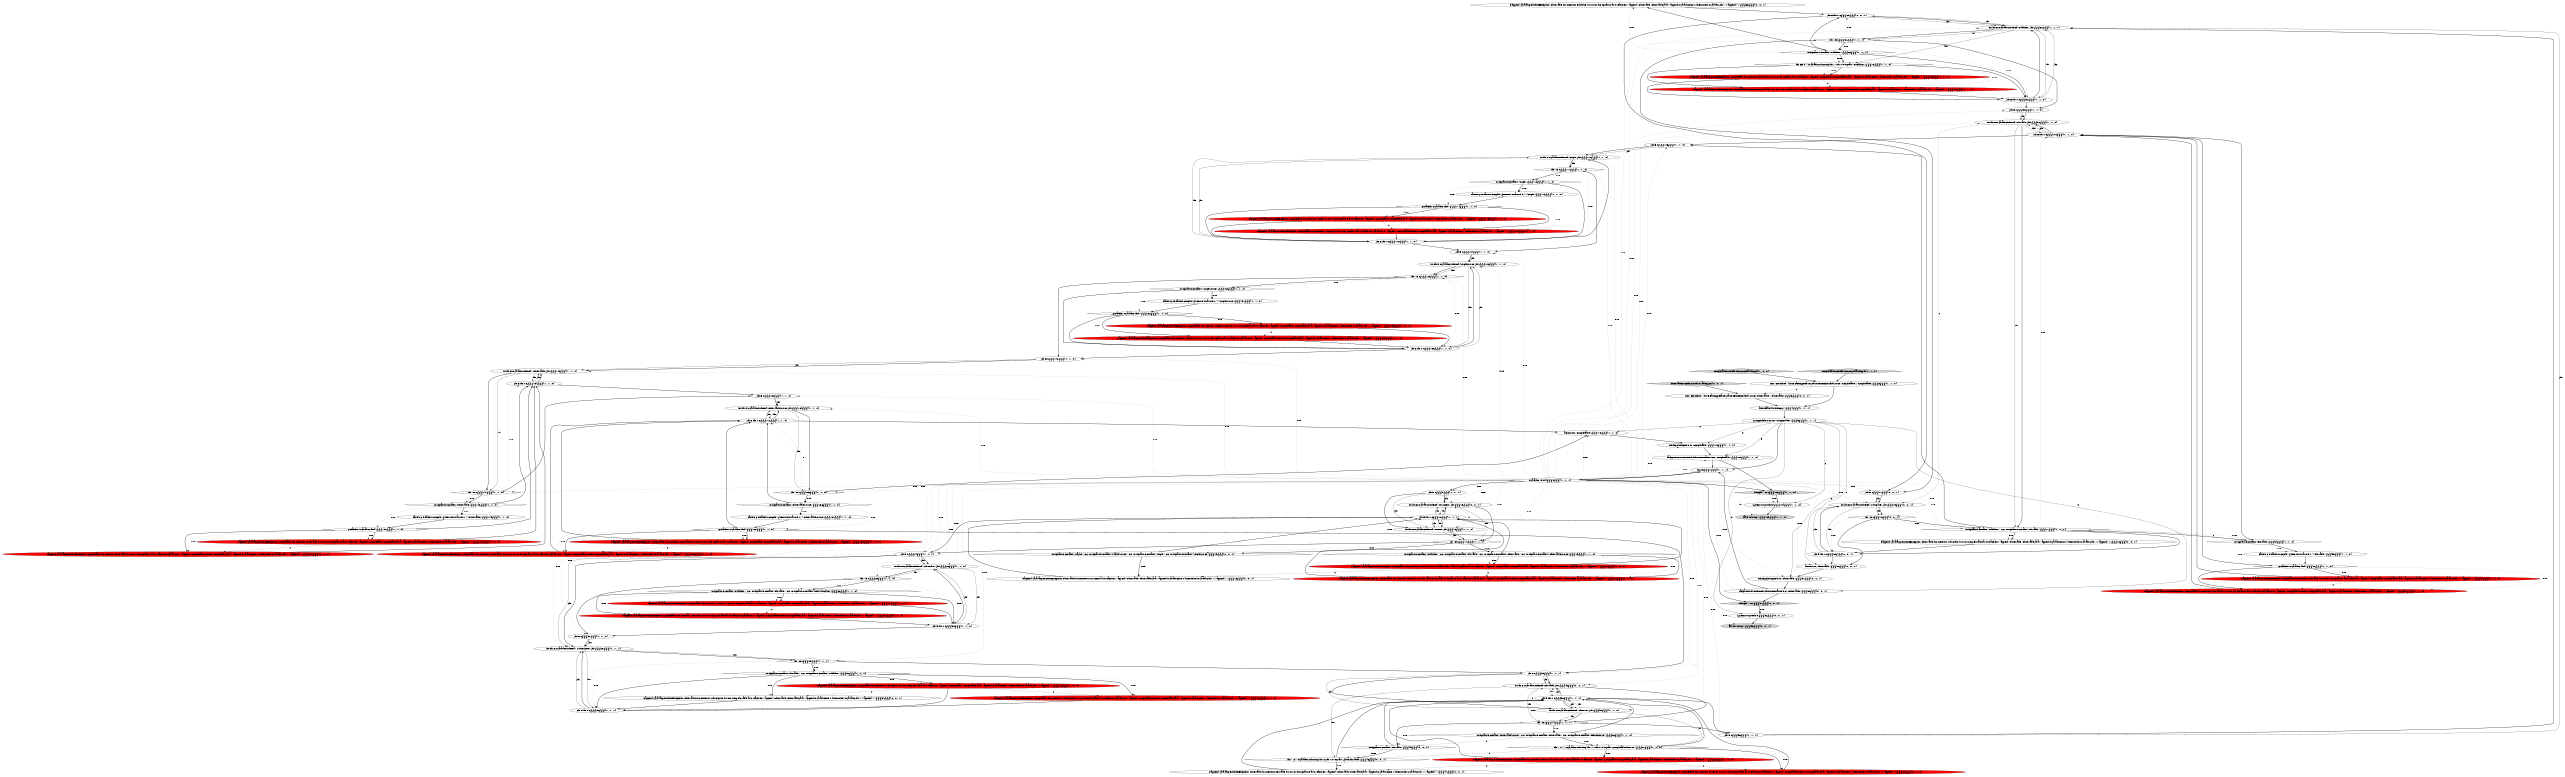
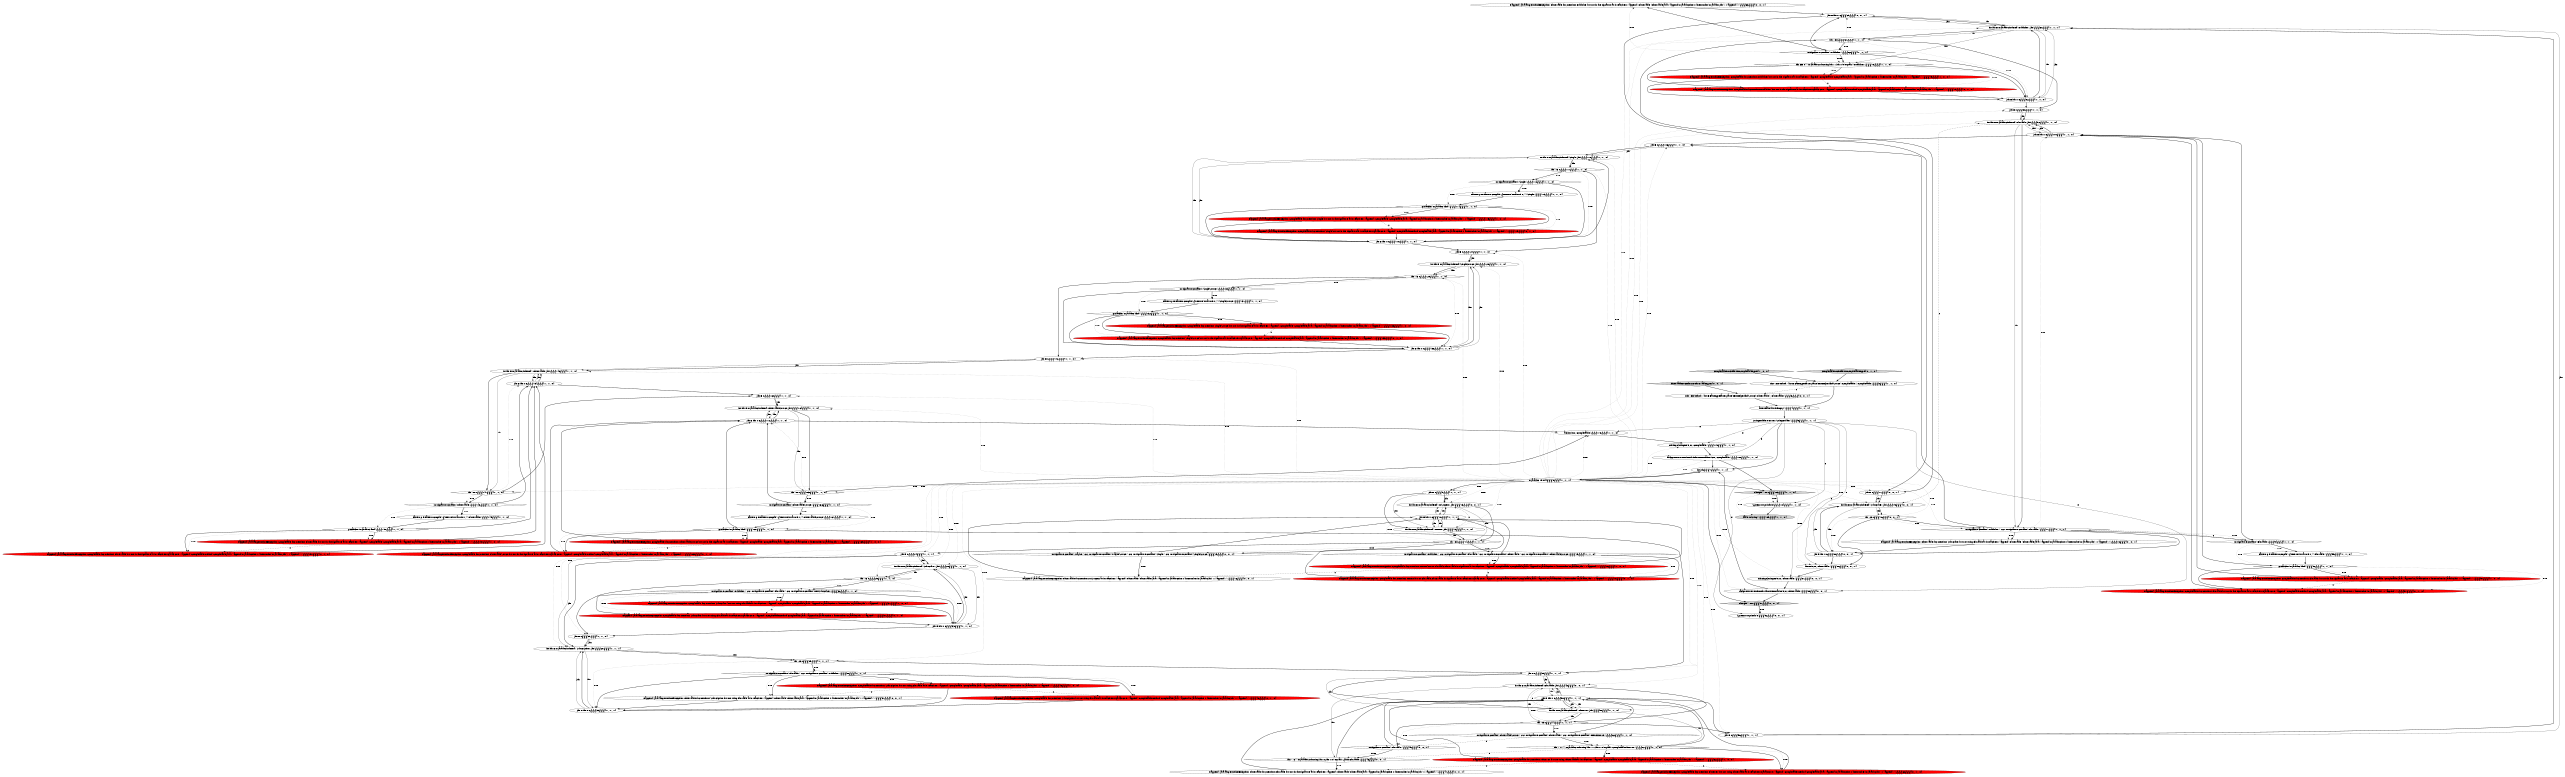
edge "idx >= 0@@@165@@@['1', '1', '0']" -> "jdx = idx + 6@@@172@@@['1', '1', '0']": label "0" -> "true"
edge "e.length() != 0@@@183@@@['1', '1', '0']" -> "fail(e.toString())@@@185@@@['1', '1', '0']": label "idx" -> "true"
edge "m.javadoc != null@@@8@@@['1', '1', '1']" -> "idx >= 0@@@14@@@['1', '1', '1']": removed, label "true"
edge "jdx = idx + 6@@@18@@@['1', '1', '1']" -> "jdx = 0@@@24@@@['1', '1', '1']": removed
node "fail(e.toString())@@@93@@@['0', '0', '1']": removed
